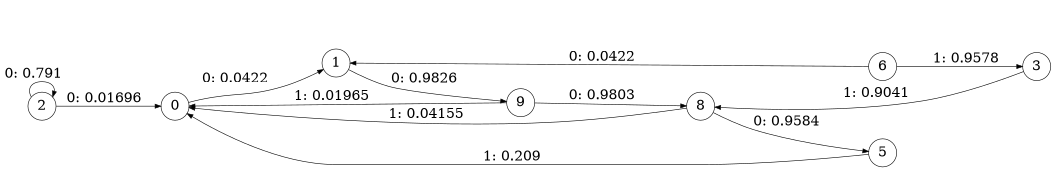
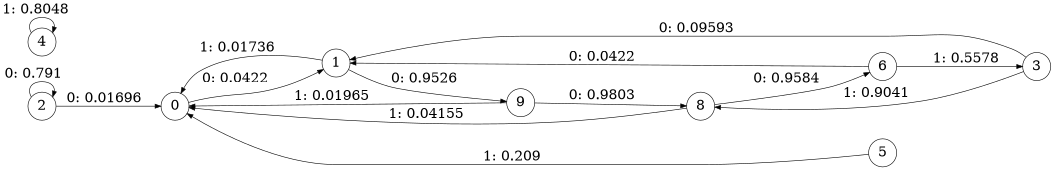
edge "3" -> "1": added, label "0: 0.09593"
node "4": added
edge "1" -> "0": added, label "1: 0.01736"
edge "6" -> "3": label "1: 0.9578   " -> "1: 0.5578   "
edge "1" -> "9": label "0: 0.9826   " -> "0: 0.9526   "
edge "8" -> "5": now "8" -> "6"
